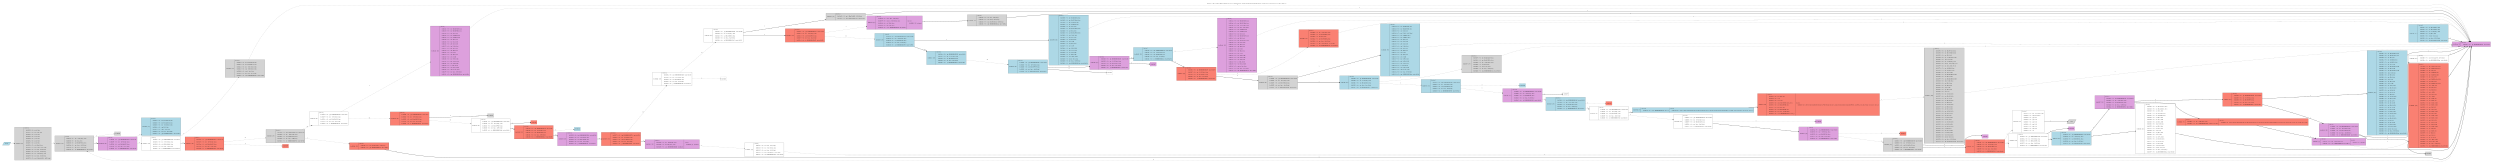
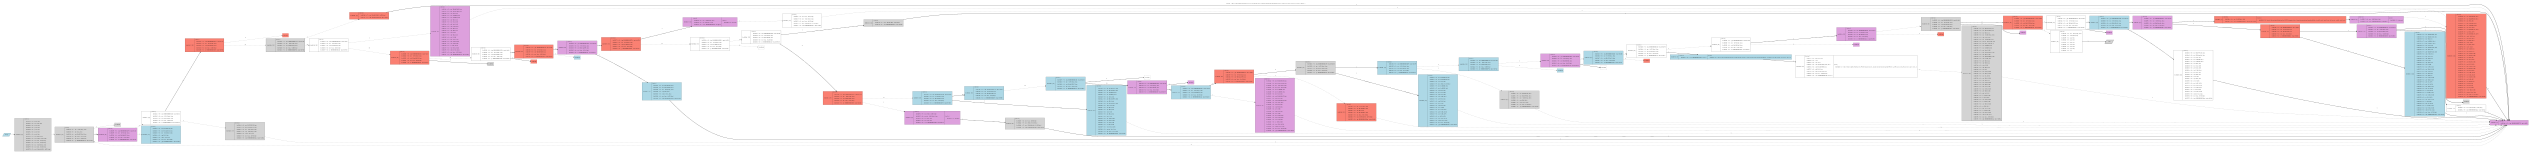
edge "0x401358 [25]" -> "0x4015ec [27]": added, label "1"
node "0x401733 [40]": fillcolor salmon -> white
